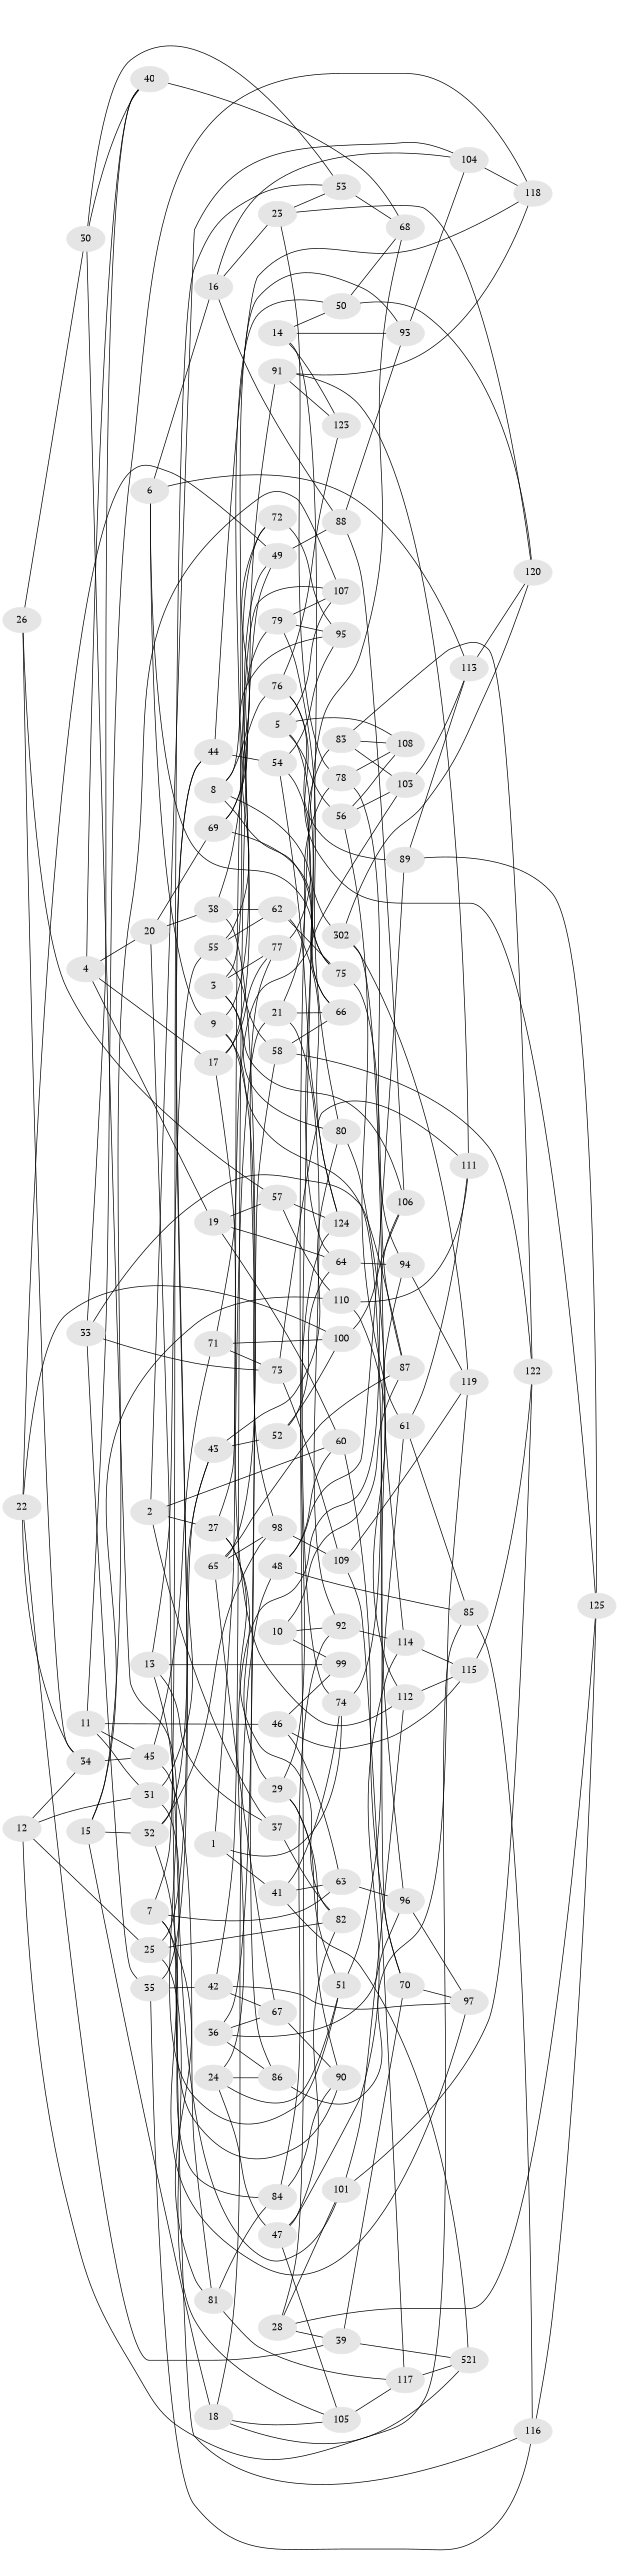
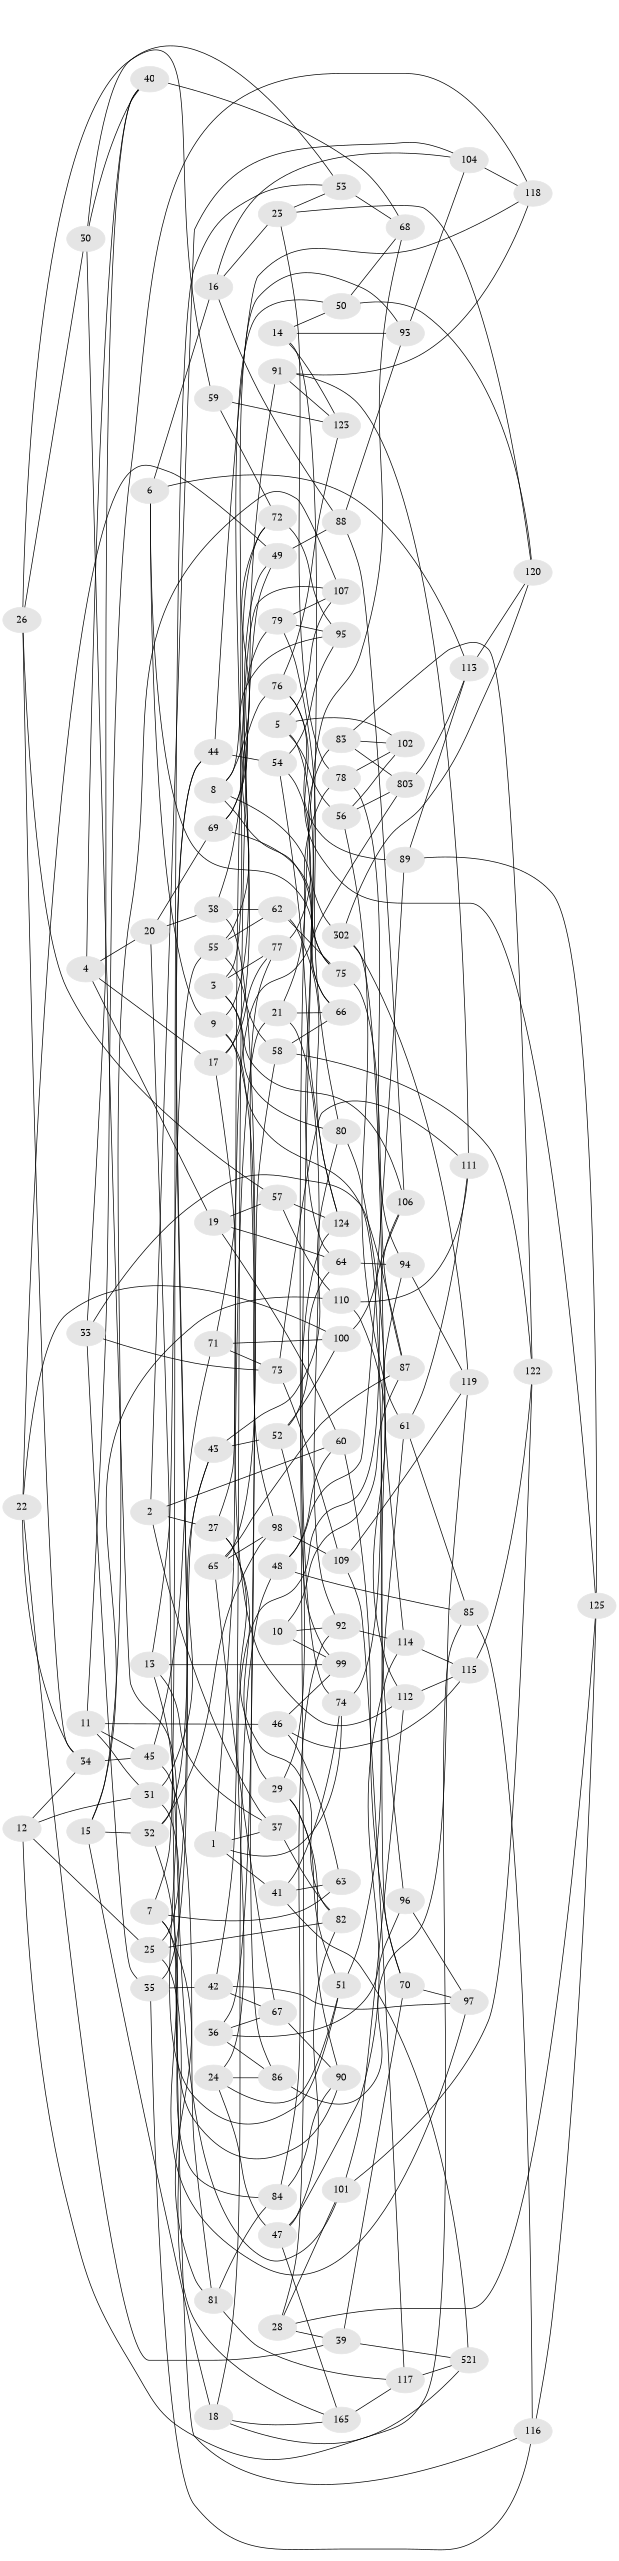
node "59": added
node "108": label "108" -> "102"
node "103": label "103" -> "803"
edge "52" -- "99": added
edge "37" -- "1": added
edge "63" -- "96": removed
node "105": label "105" -> "165"
